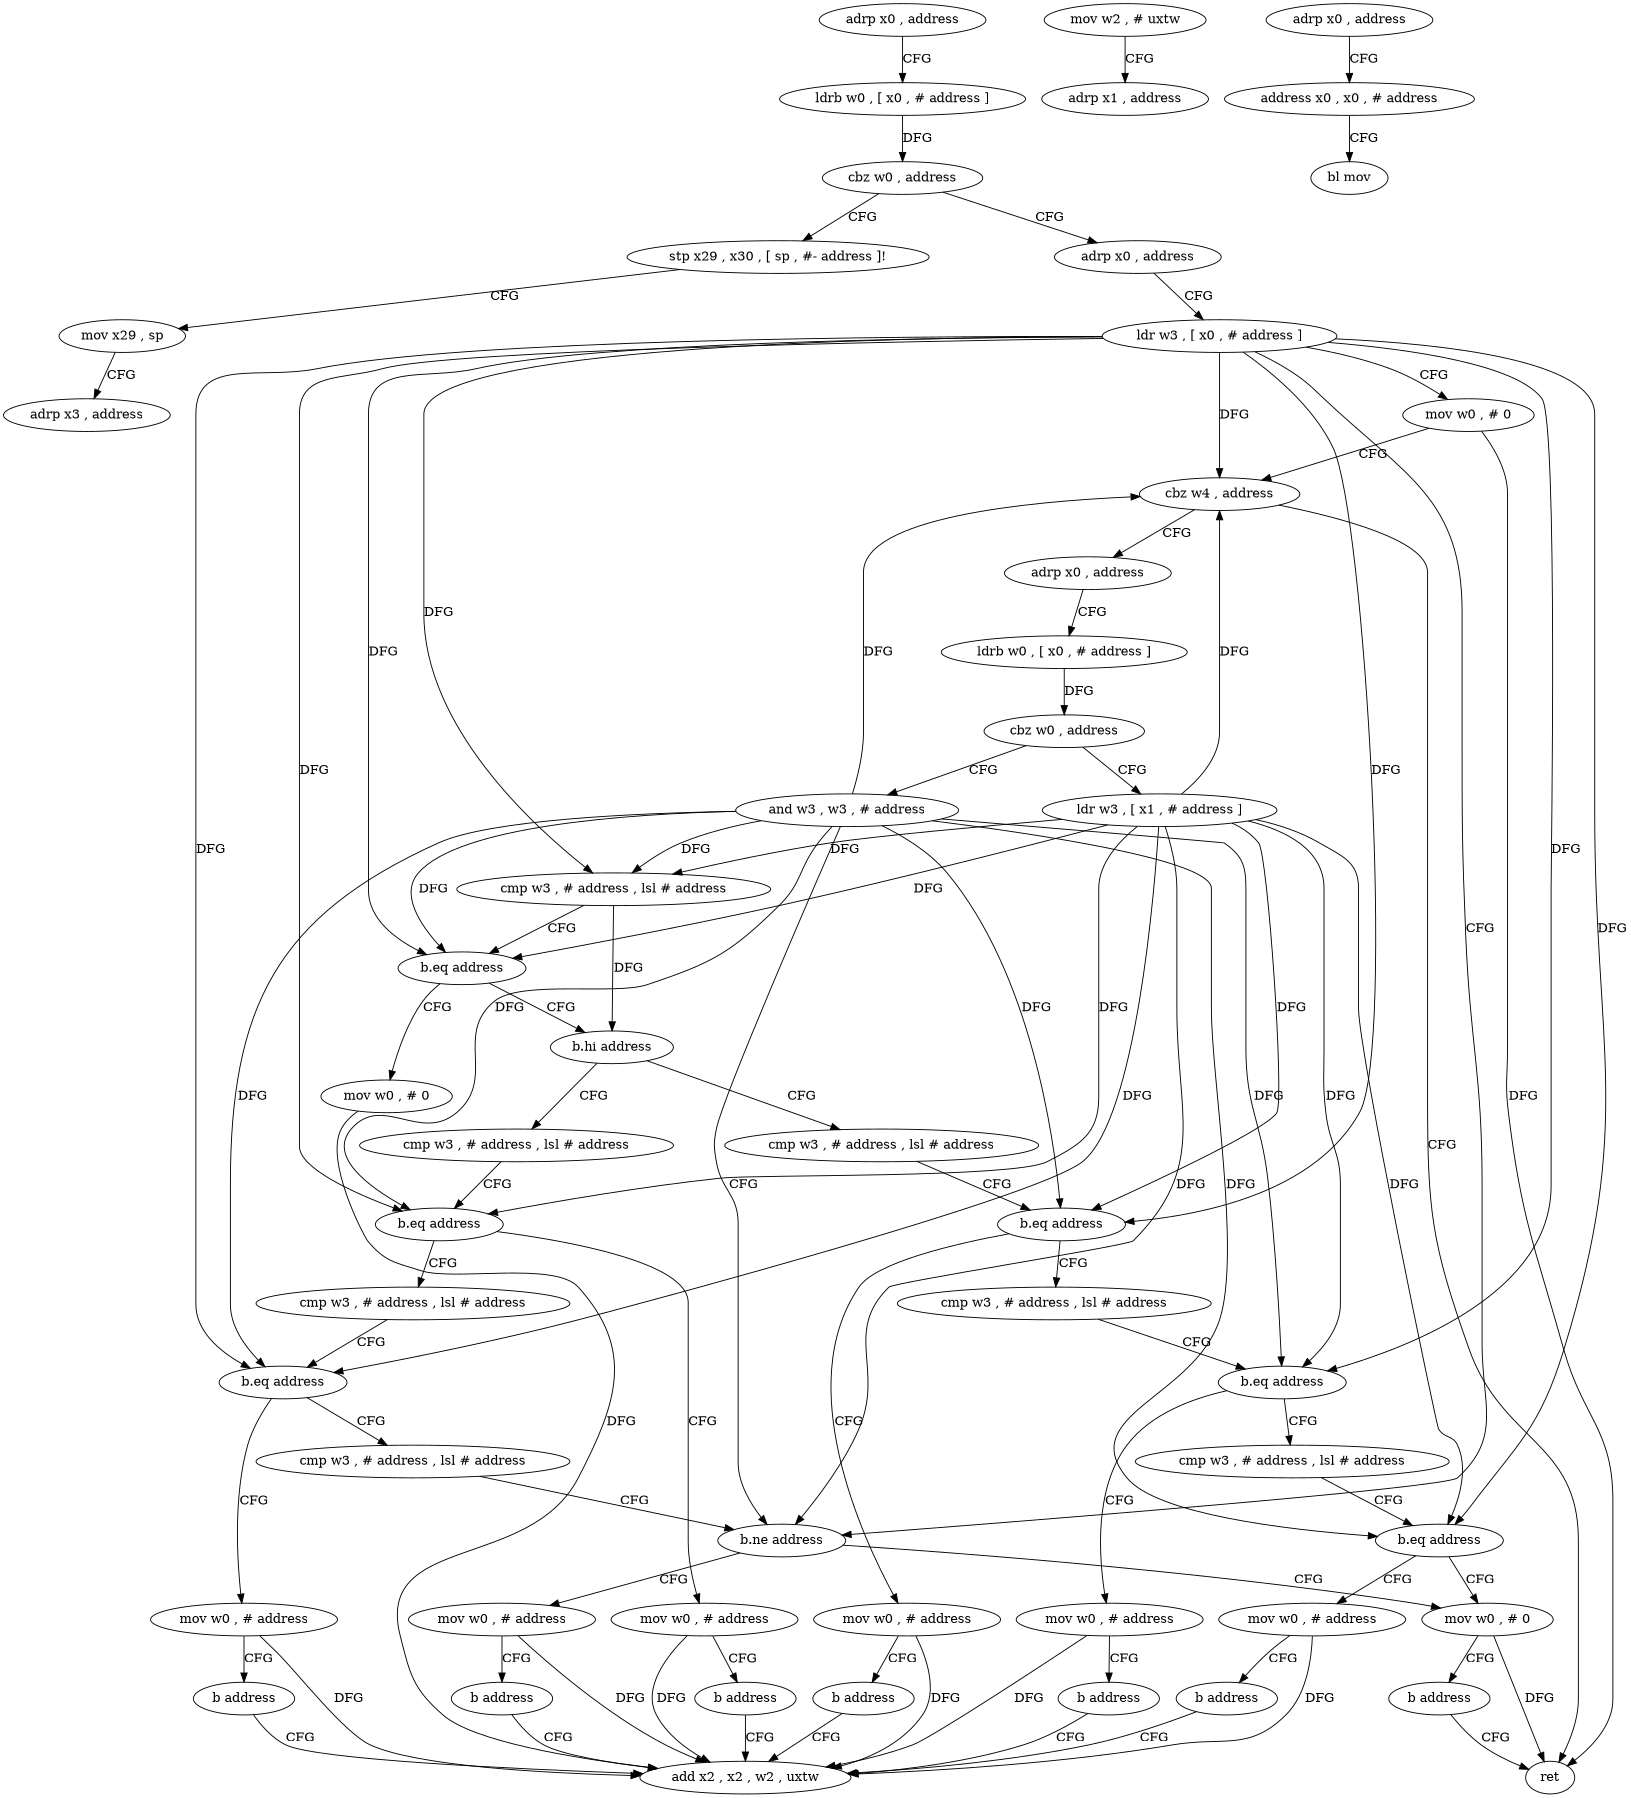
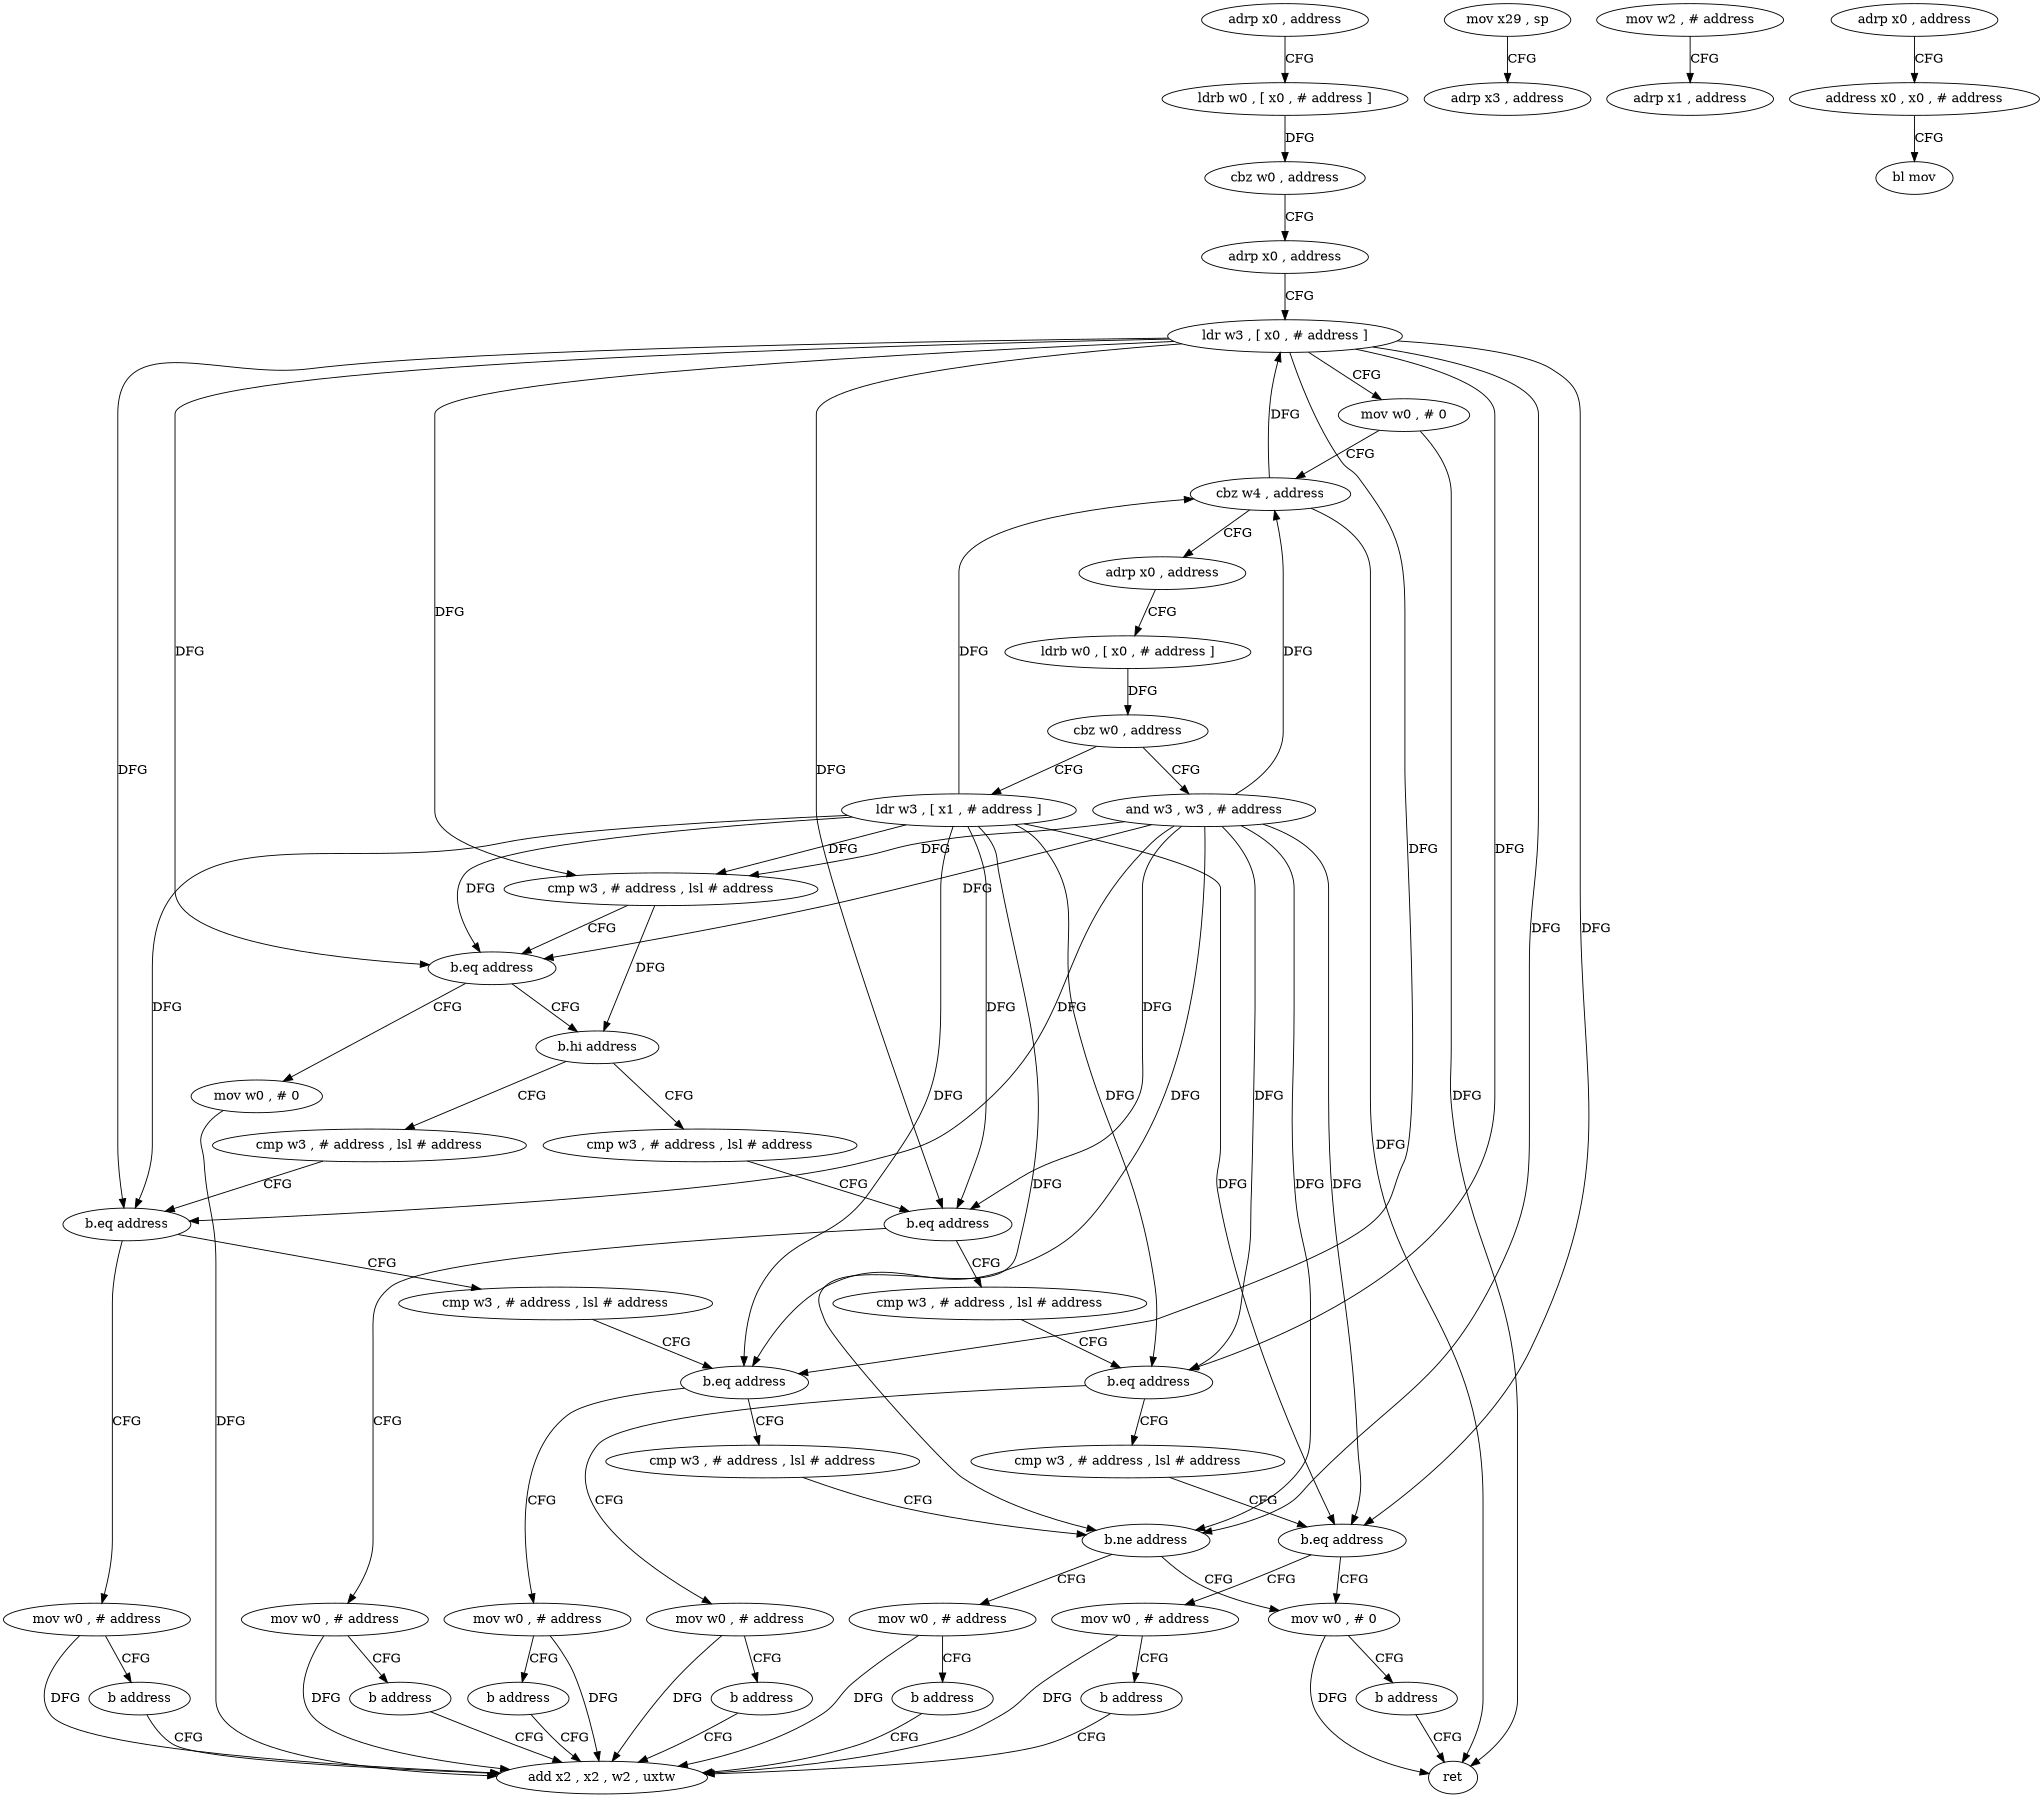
node "mov w2 , # uxtw": label "mov w2 , # uxtw" -> "mov w2 , # address"
node "stp x29 , x30 , [ sp , #- address ]!": removed
edge "ldr w3 , [ x0 , # address ]" -> "cbz w4 , address": reversed
edge "ldr w3 , [ x0 , # address ]" -> "b.ne address": label "CFG" -> "DFG"
edge "cbz w4 , address" -> "ret": label "CFG" -> "DFG"
edge "and w3 , w3 , # address" -> "b.ne address": label "CFG" -> "DFG"
